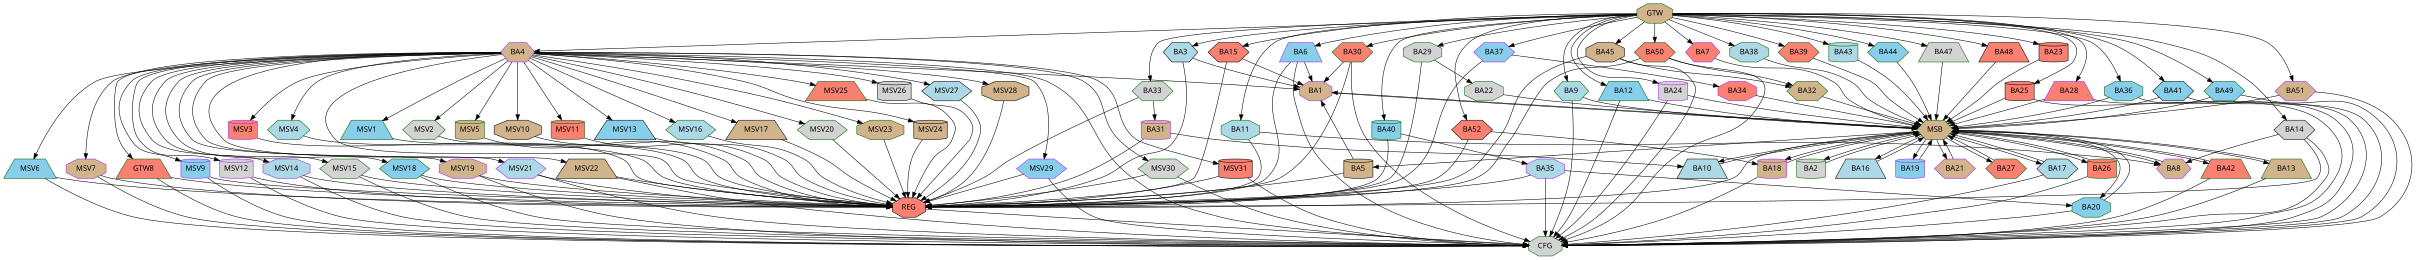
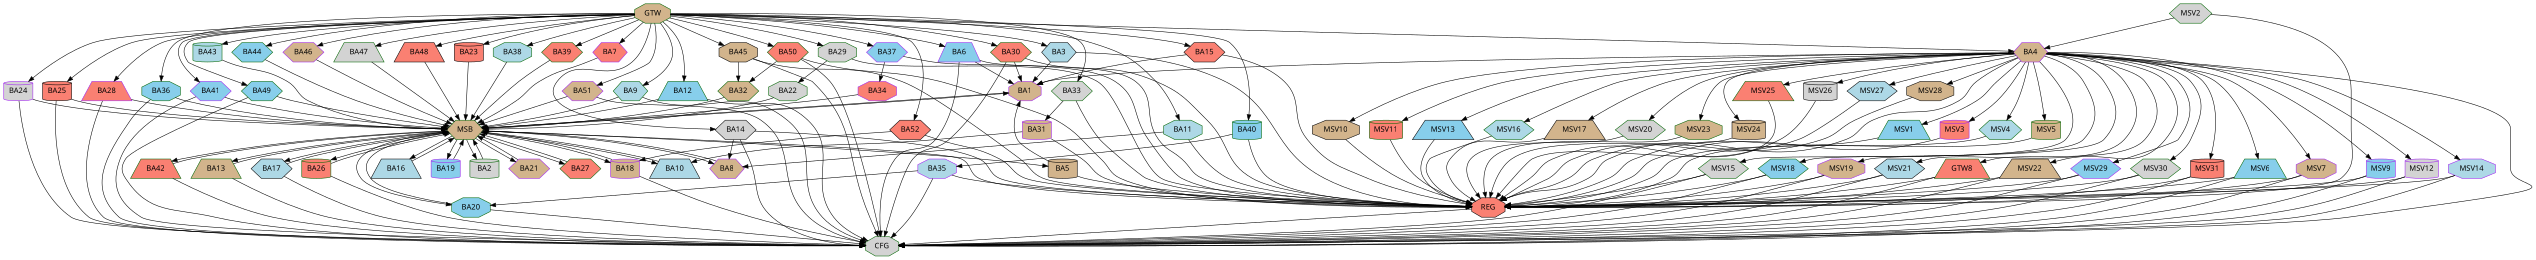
node "BA46": added
edge "BA4" -> "MSV2": reversed
node "BA41": color black -> purple
node "MSV21": color purple -> black
